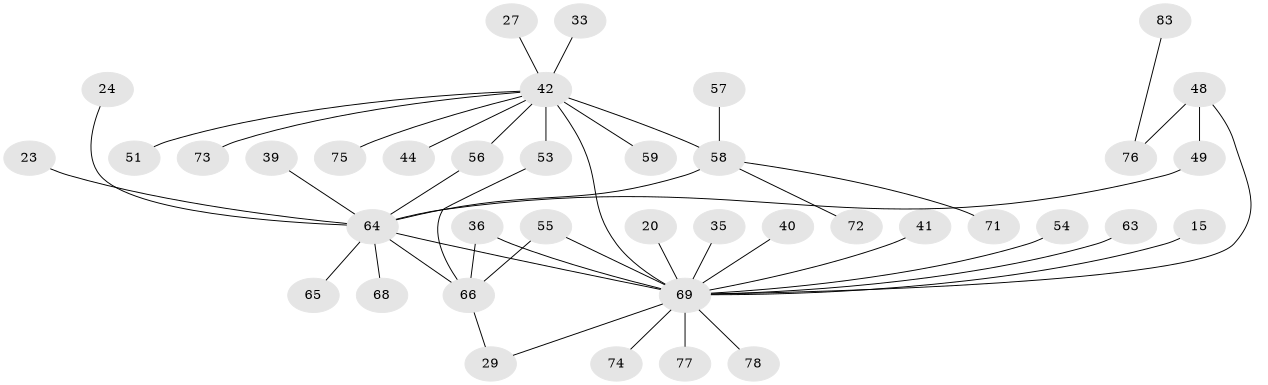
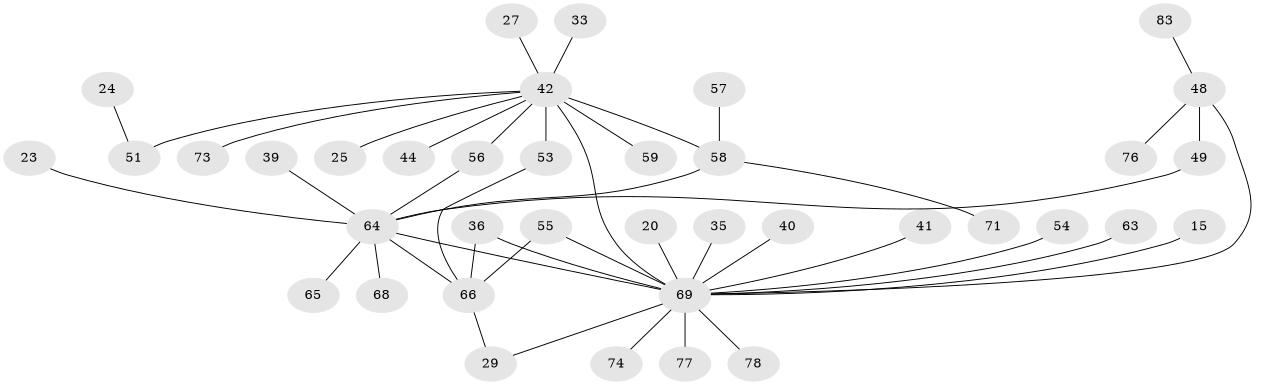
edge "83" -- "76": now "83" -- "48"
node "75": label "75" -> "25"
edge "24" -- "64": now "24" -- "51"
node "72": removed
